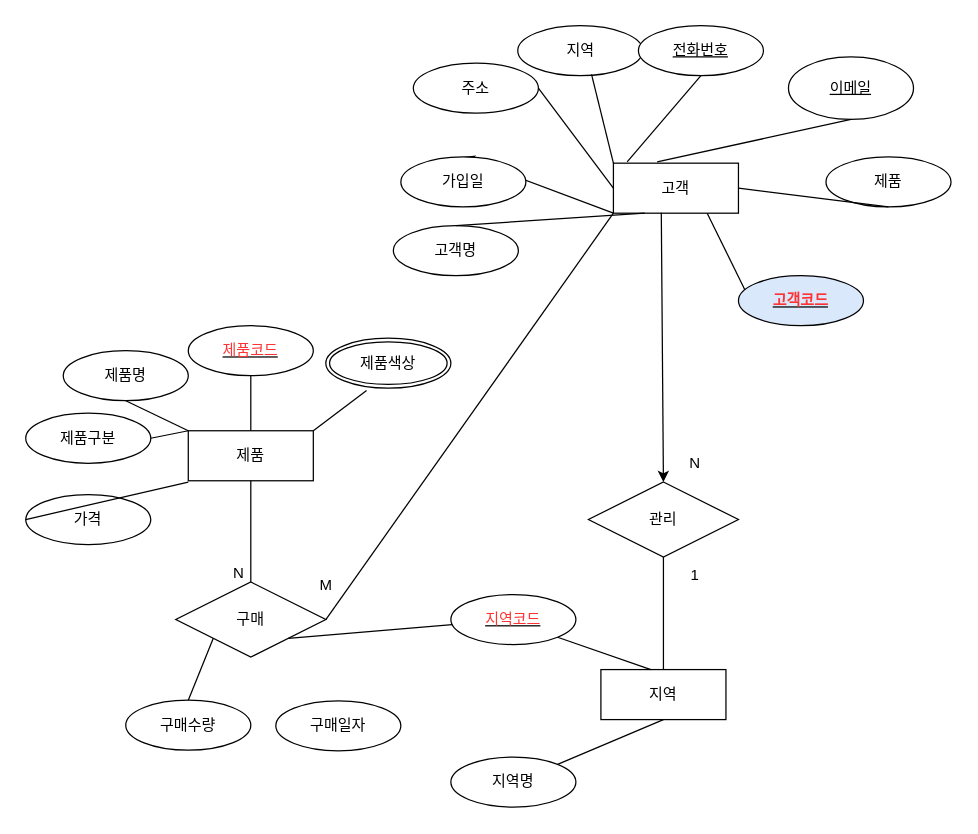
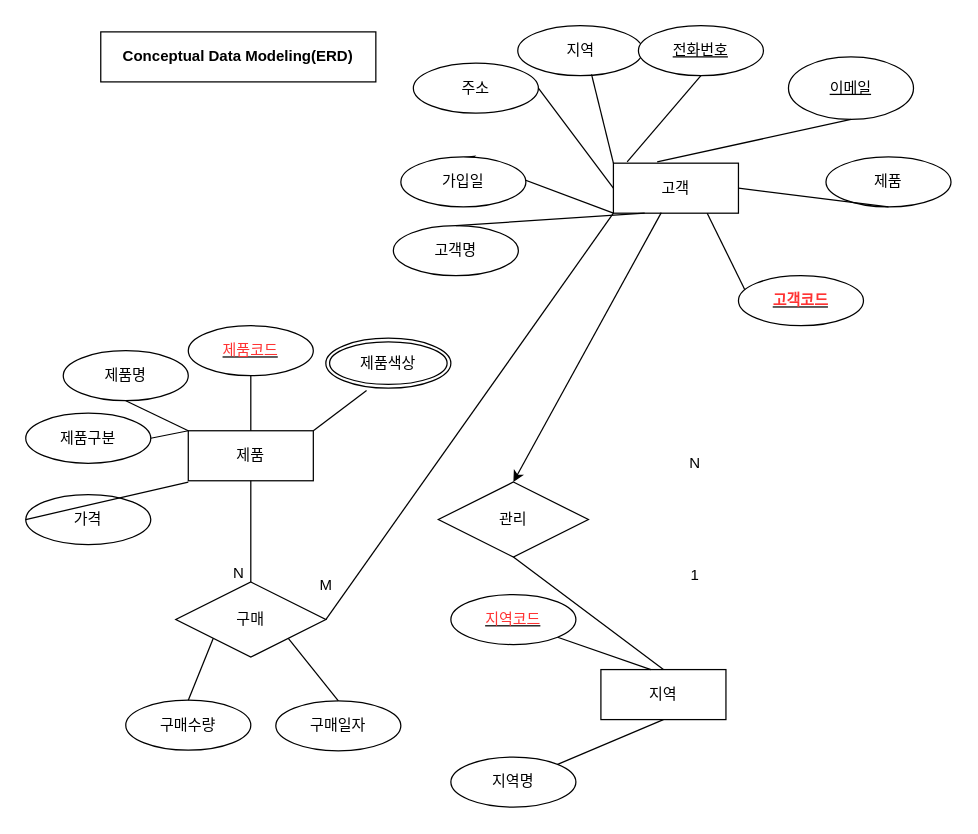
node "Conceptual Data Modeling(ERD)": added
node "고객코드": fillcolor #dae8fc -> #ffffff
node "관리": moved (663, 519) -> (513, 519)
edge "구매" -- "지역코드": now "구매" -- "구매일자"
